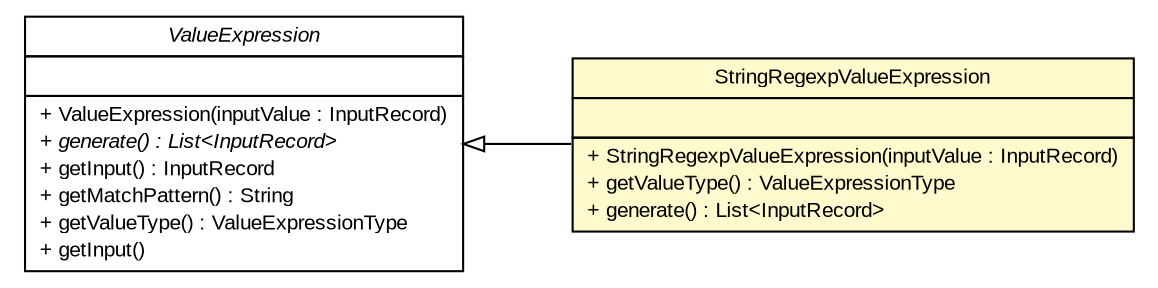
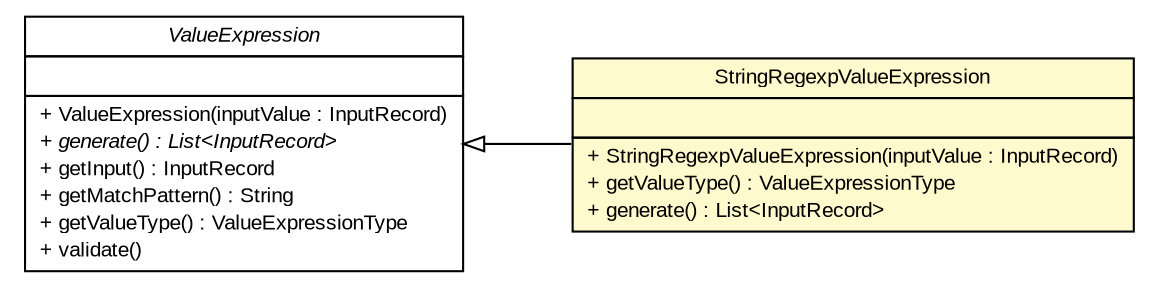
node "ValueExpression": text "+ getInput()" -> "+ validate()"
